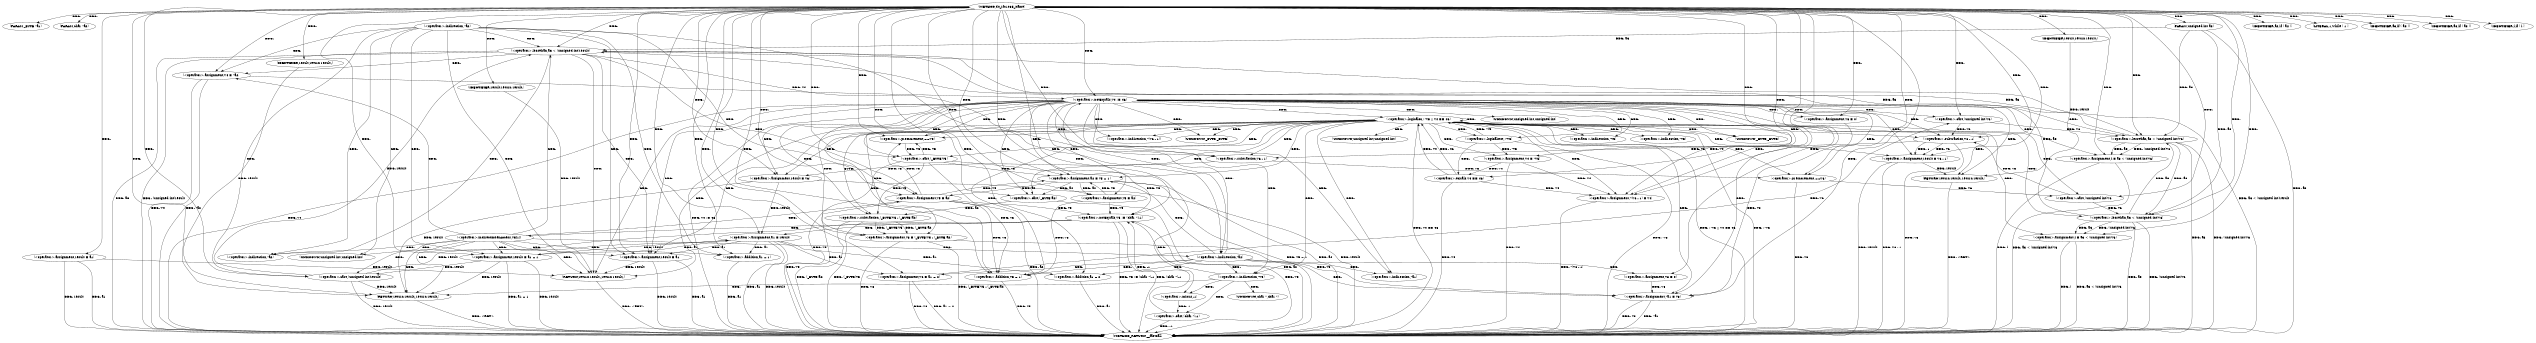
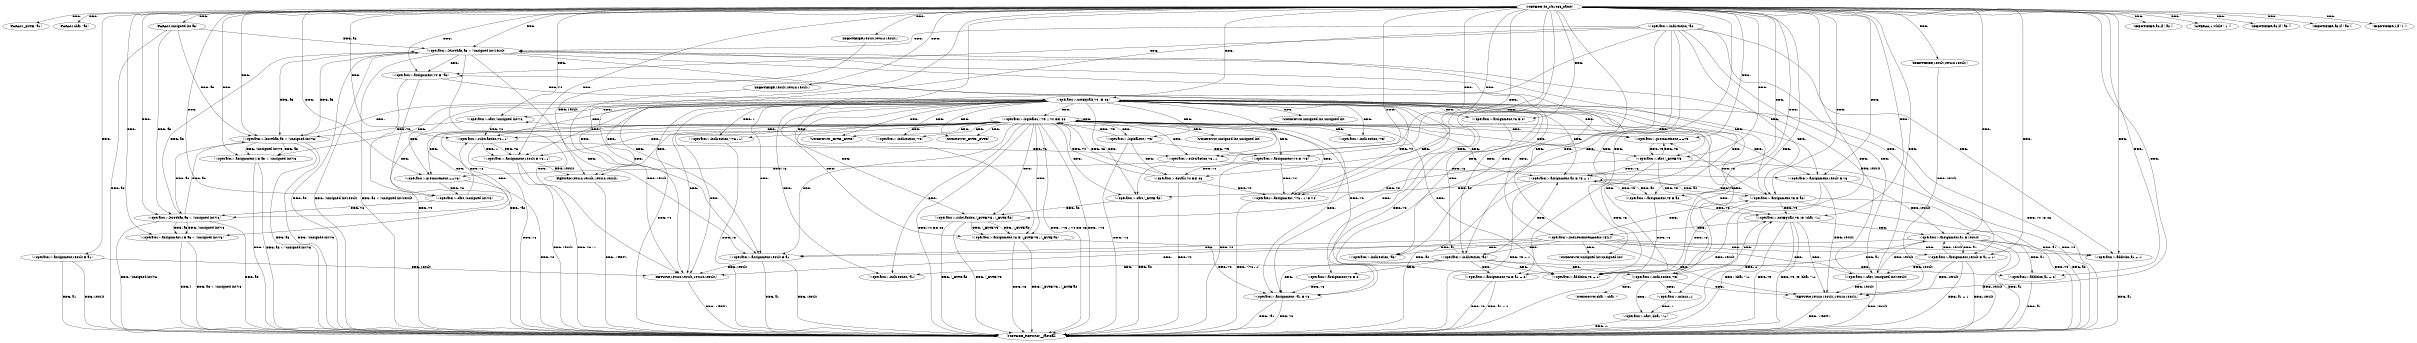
edge "(<operator>.notEquals,v4 != 46)" -> "(<operator>.indirection,*(v6 - 1))": label "CDG: " -> "DDG: 1"
edge "(<operator>.logicalOr,!*v5 || v4 == 46)" -> "(<operator>.subtraction,(_BYTE)v5 - (_BYTE)a2)": label "BYTE: " -> "CDG: "
edge "(<operator>.addition,v5 + 1)" -> "(METHOD_RETURN,__fastcall)": now "(<operator>.indirection,*(v6 - 1))" -> "(METHOD_RETURN,__fastcall)"
